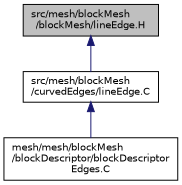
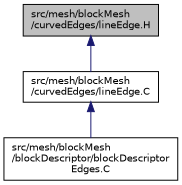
node "src/mesh/blockMesh /blockMesh/lineEdge.H": label "src/mesh/blockMesh /blockMesh/lineEdge.H" -> "src/mesh/blockMesh /curvedEdges/lineEdge.H"
node "mesh/mesh/blockMesh /blockDescriptor/blockDescriptor Edges.C": label "mesh/mesh/blockMesh /blockDescriptor/blockDescriptor Edges.C" -> "src/mesh/blockMesh /blockDescriptor/blockDescriptor Edges.C"
